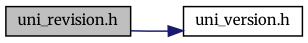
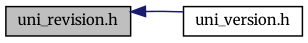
edge "uni_revision.h" -> "uni_version.h": reversed
